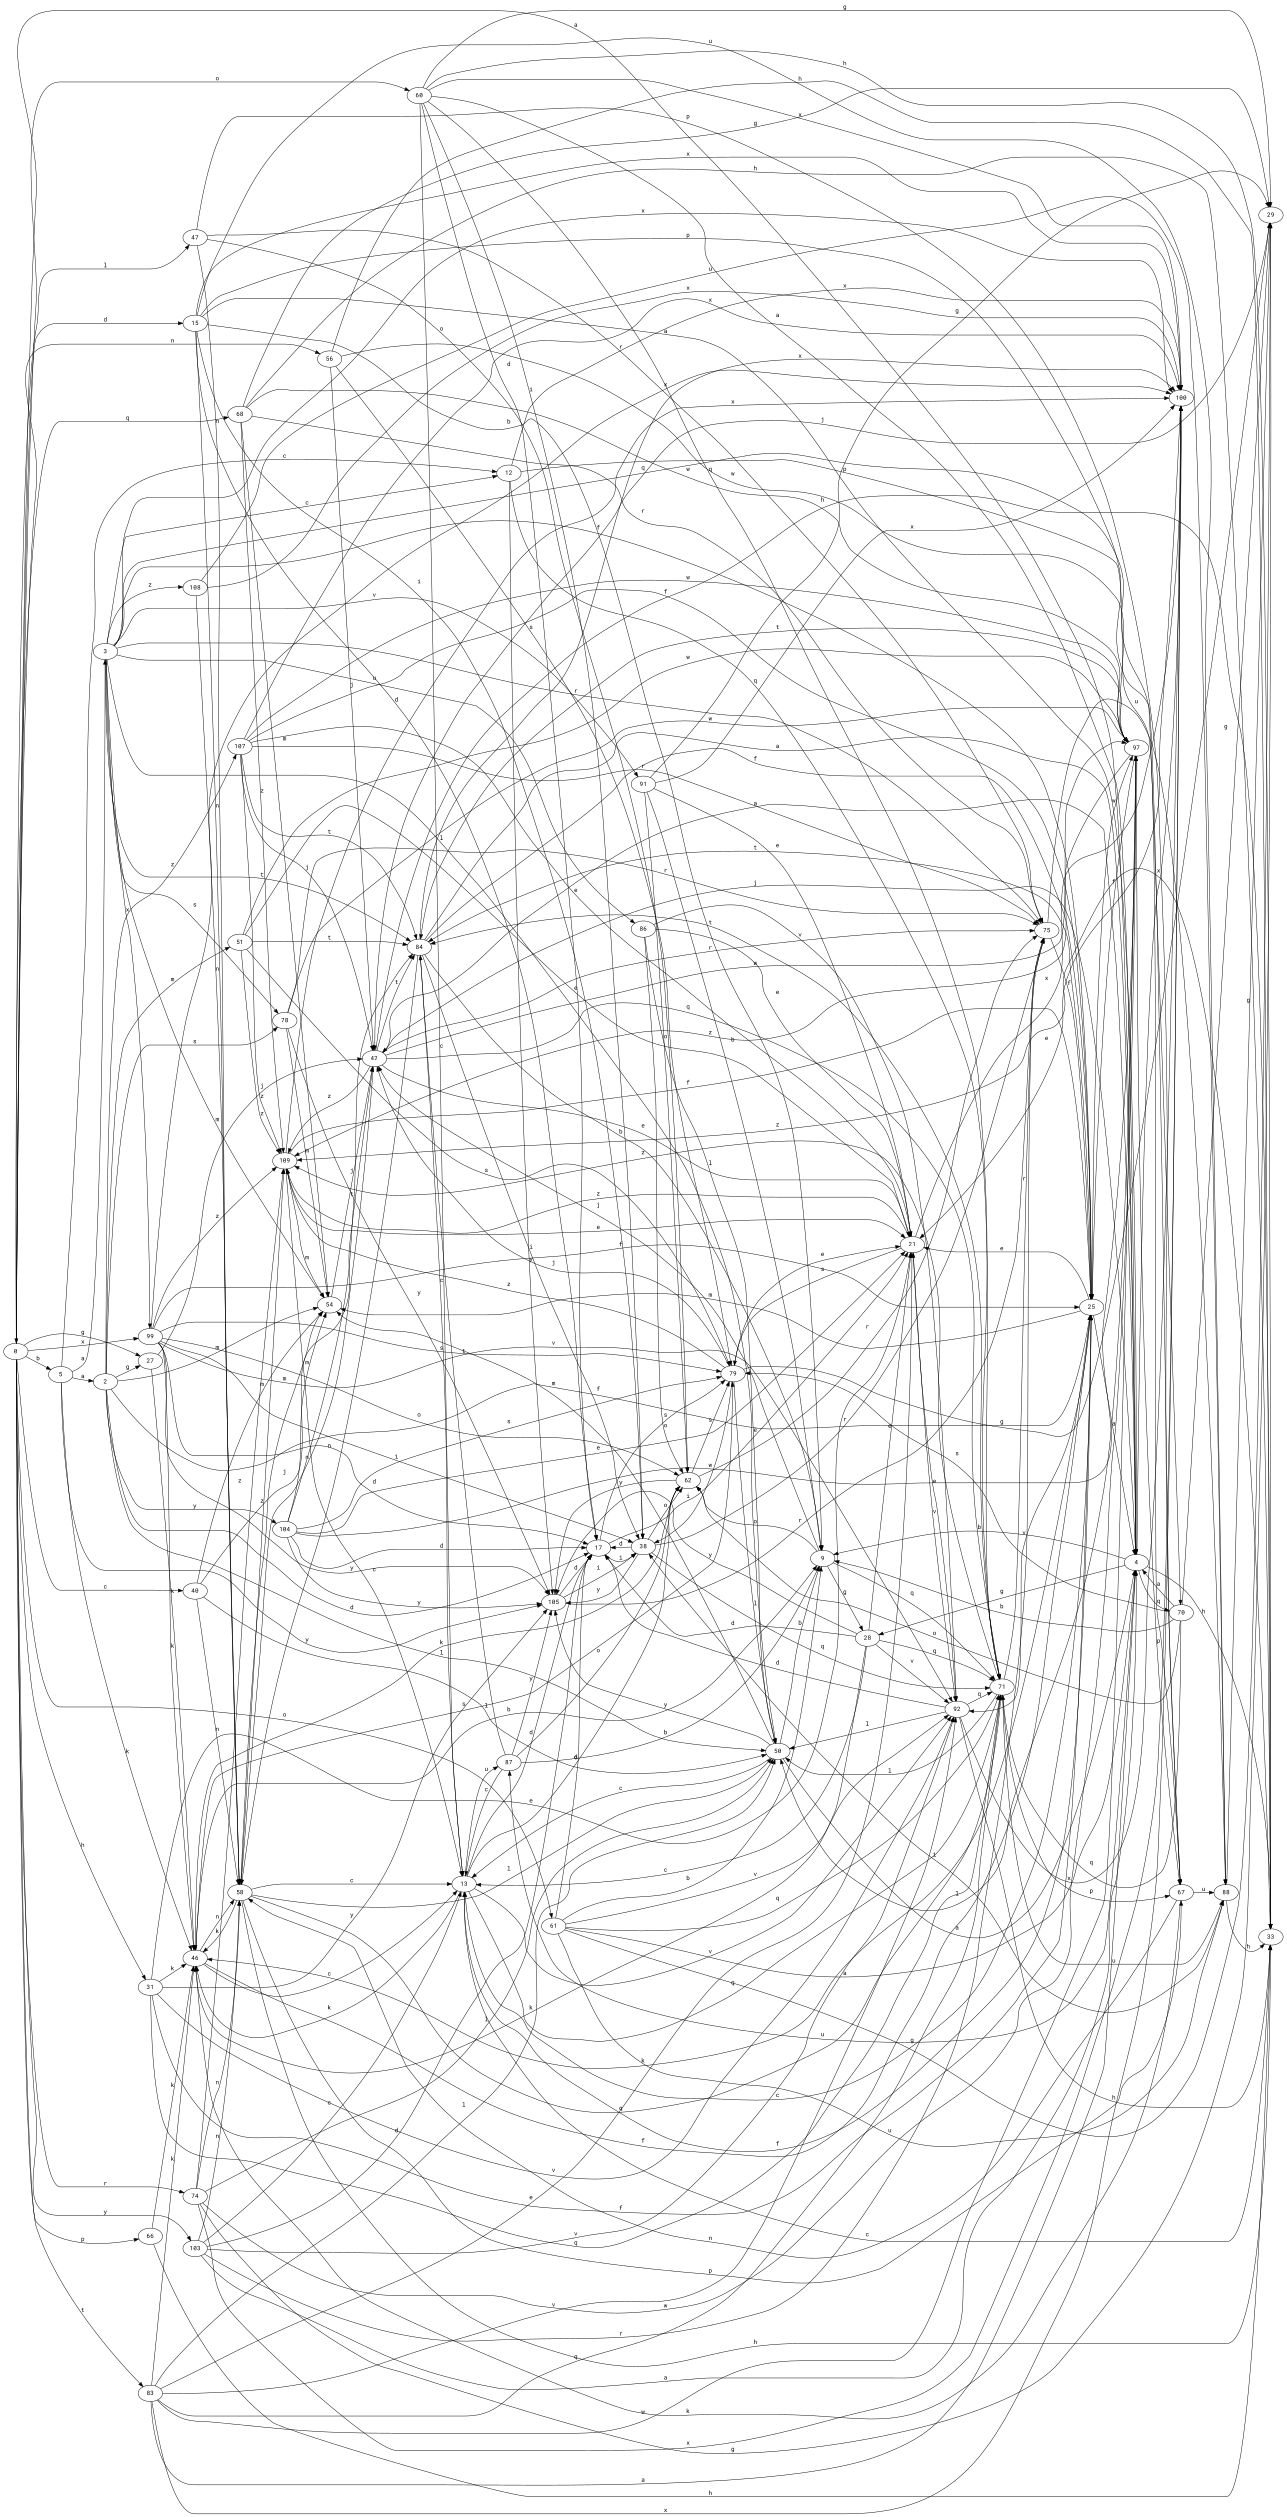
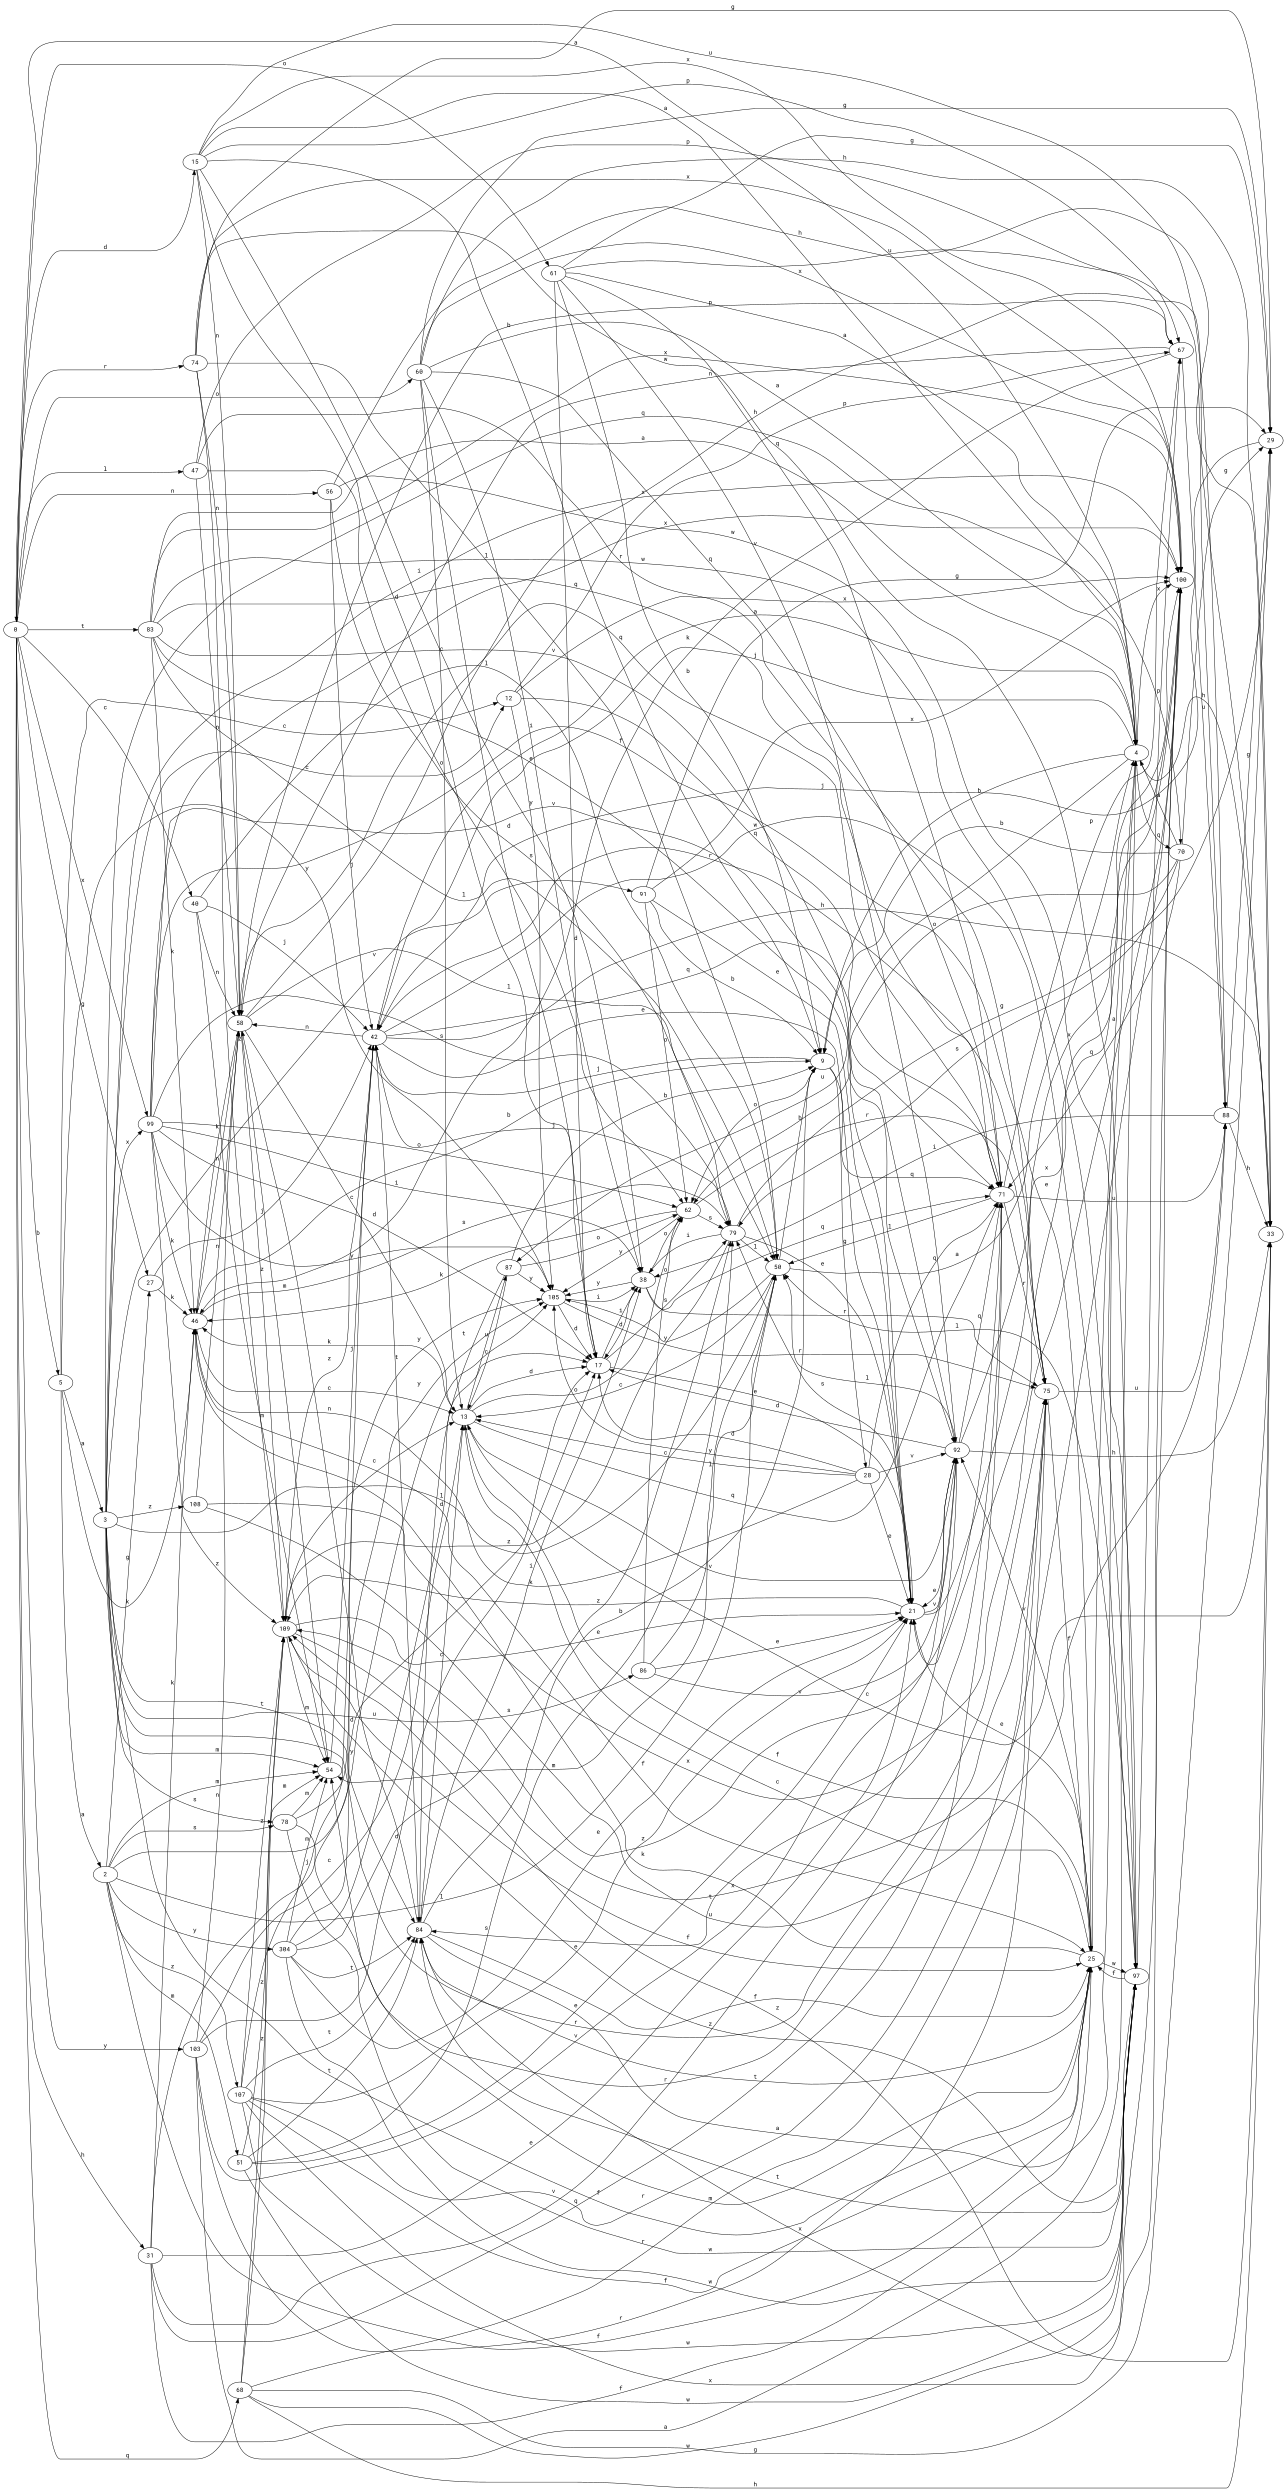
node "104": label "104" -> "304"
edge "4" -> "28": removed, label "g"
node "66": removed
